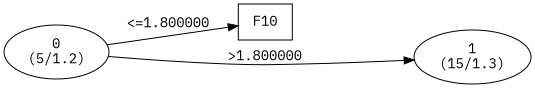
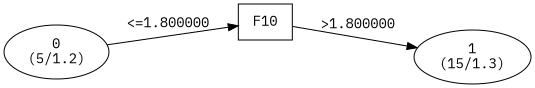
edge "0 (5/1.2)" -> "1 (15/1.3)": now "F10" -> "1 (15/1.3)"
